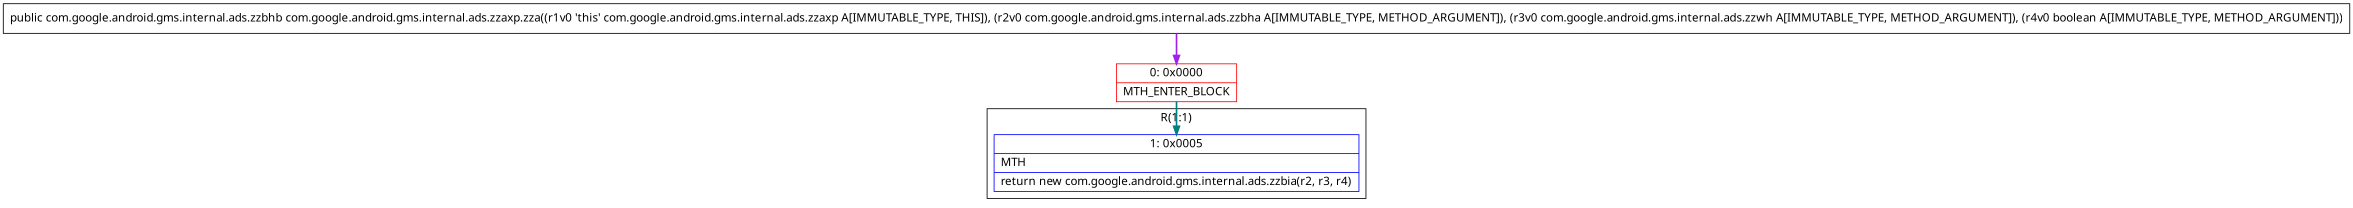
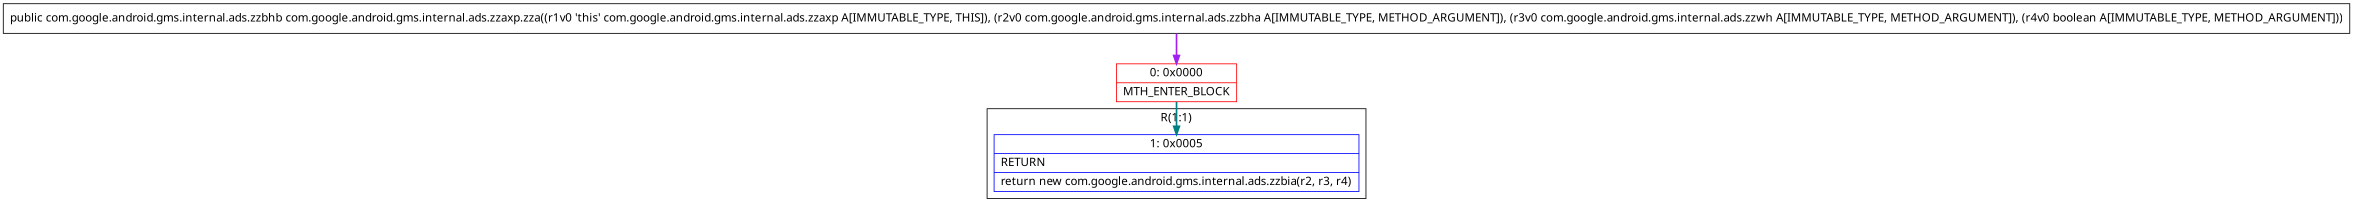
node "1: 0x0005": text "MTH" -> "RETURN"
